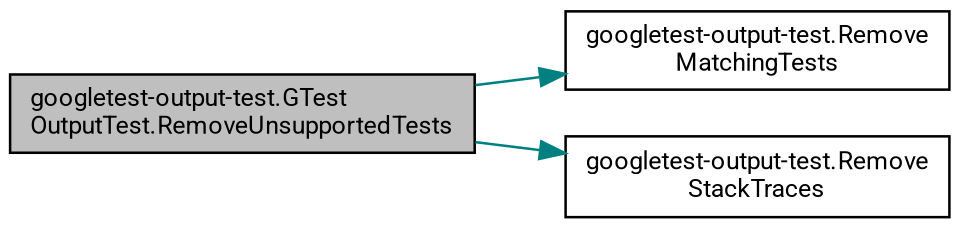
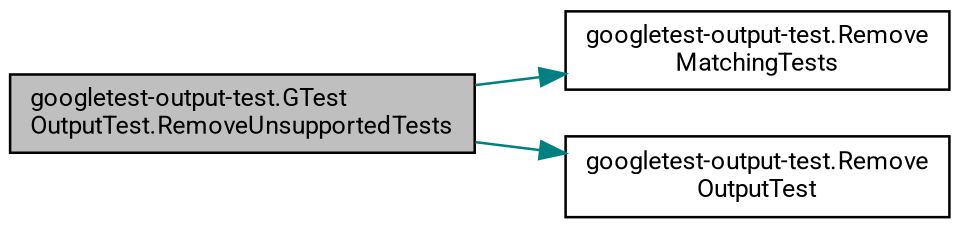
node "googletest-output-test.Remove StackTraces": label "googletest-output-test.Remove StackTraces" -> "googletest-output-test.Remove OutputTest"
